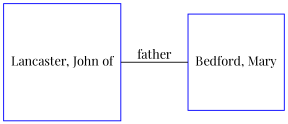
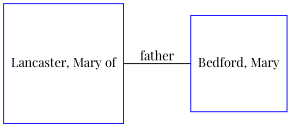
node "Lancaster, John of": label "Lancaster, John of" -> "Lancaster, Mary of"
